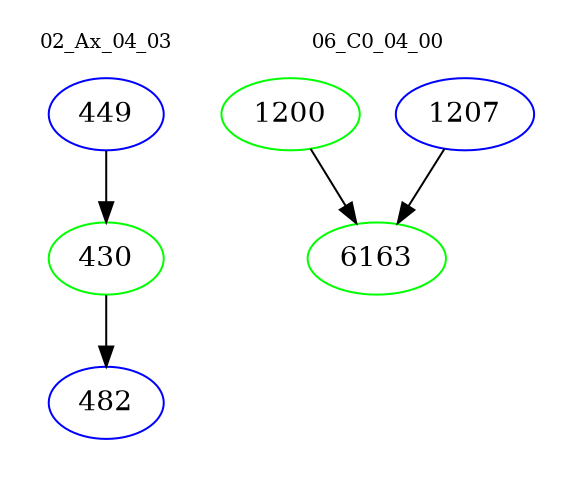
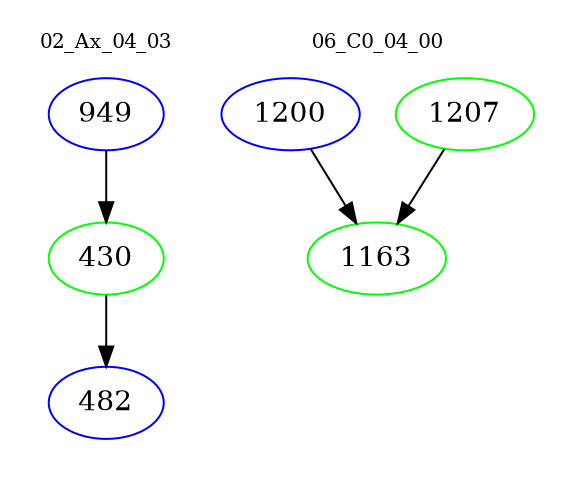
node "449": label "449" -> "949"
node "1200": color green -> blue
node "1207": color blue -> green
node "6163": label "6163" -> "1163"
